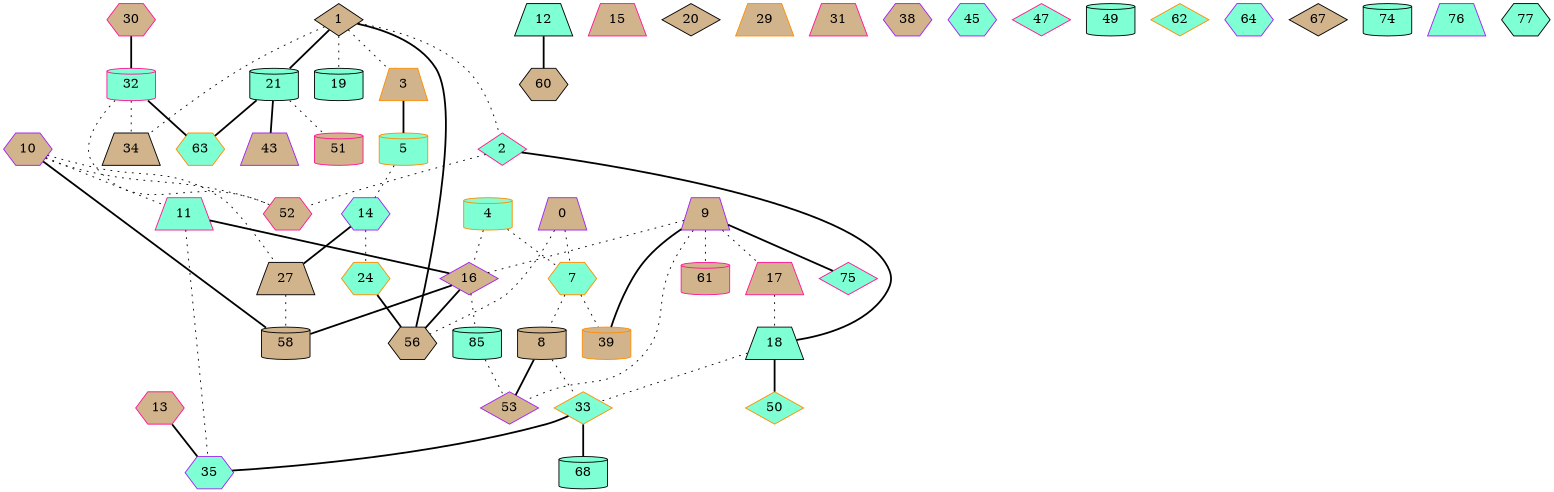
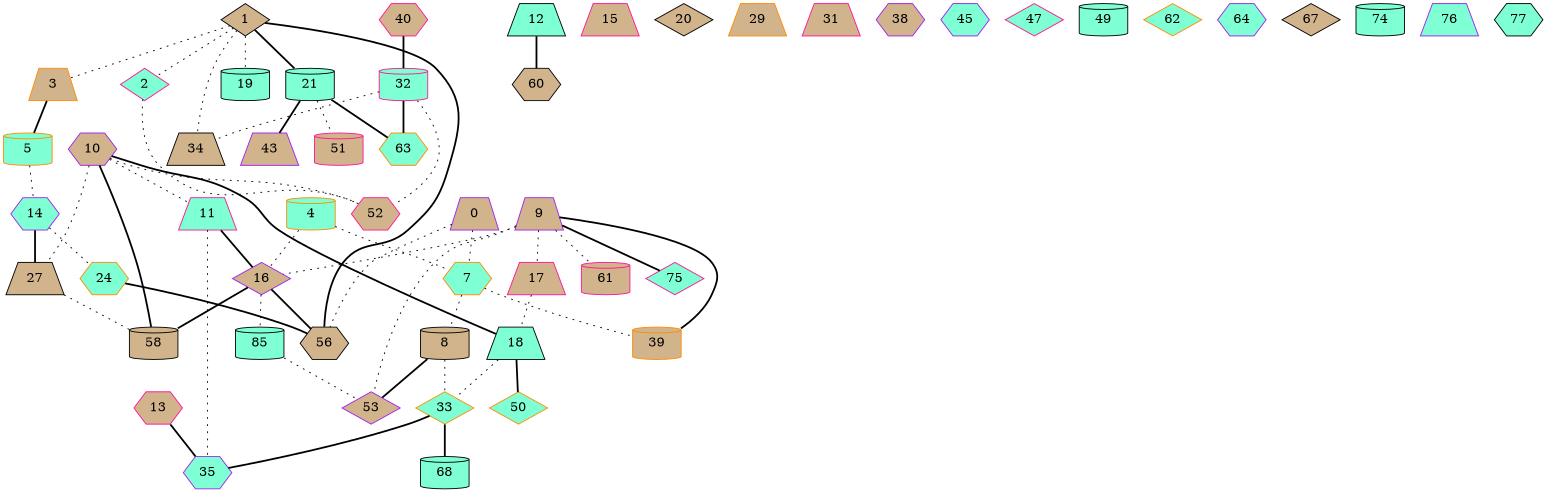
node "30": label "30" -> "40"
edge "2" -- "18": now "10" -- "18"
